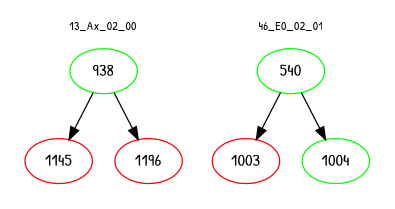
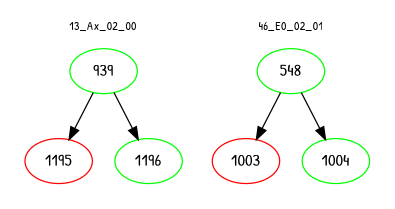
node "938": label "938" -> "939"
node "540": label "540" -> "548"
node "1145": label "1145" -> "1195"
node "1196": color red -> green
